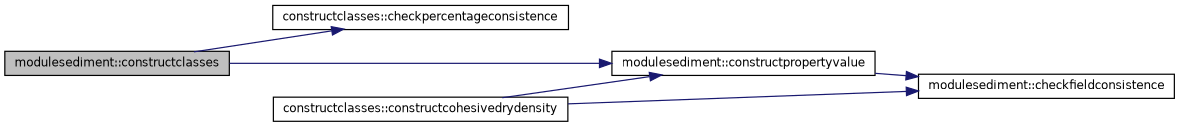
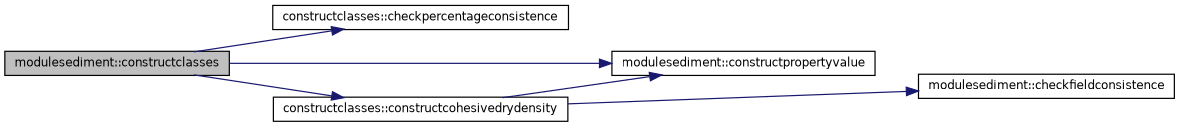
edge "modulesediment::constructpropertyvalue" -> "modulesediment::checkfieldconsistence": removed
edge "modulesediment::constructclasses" -> "constructclasses::constructcohesivedrydensity": added
